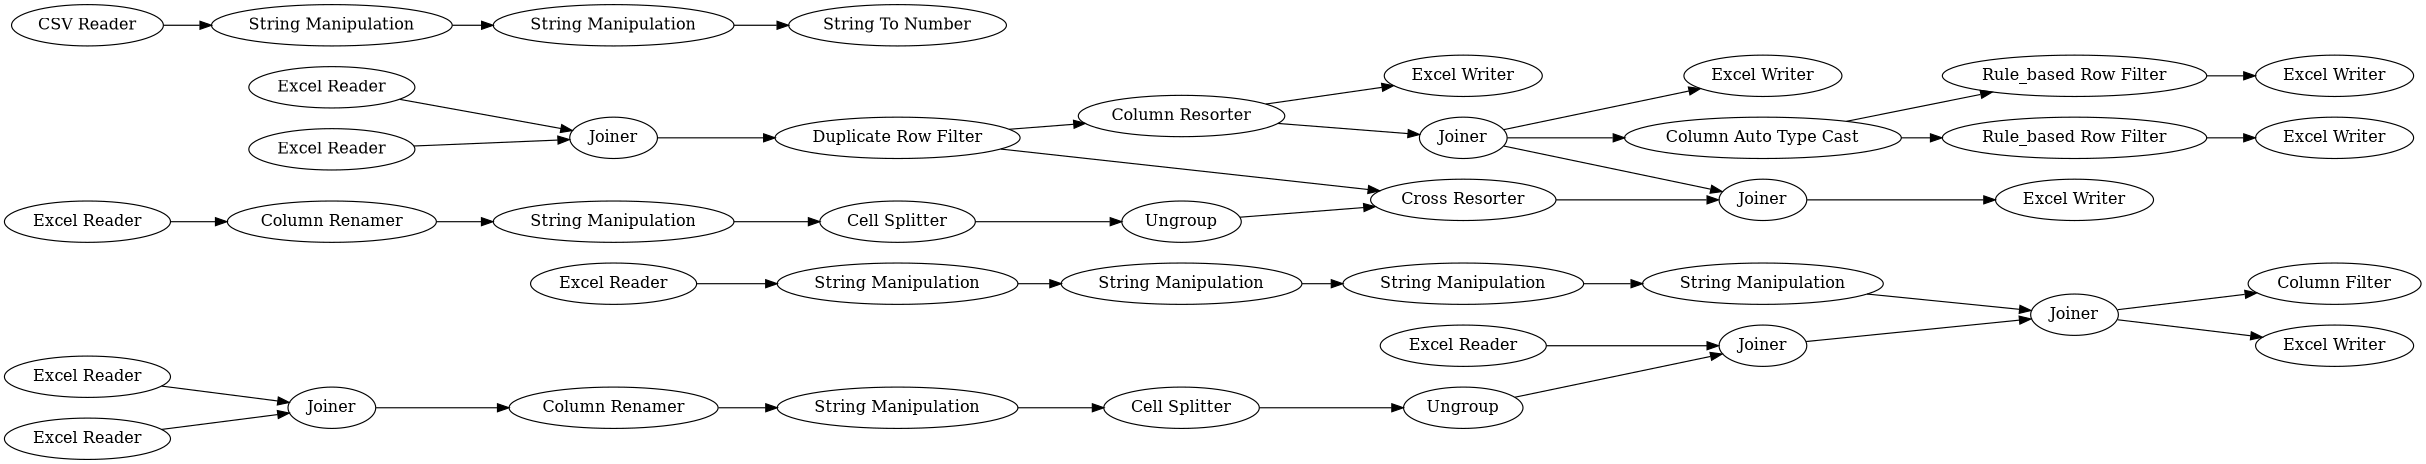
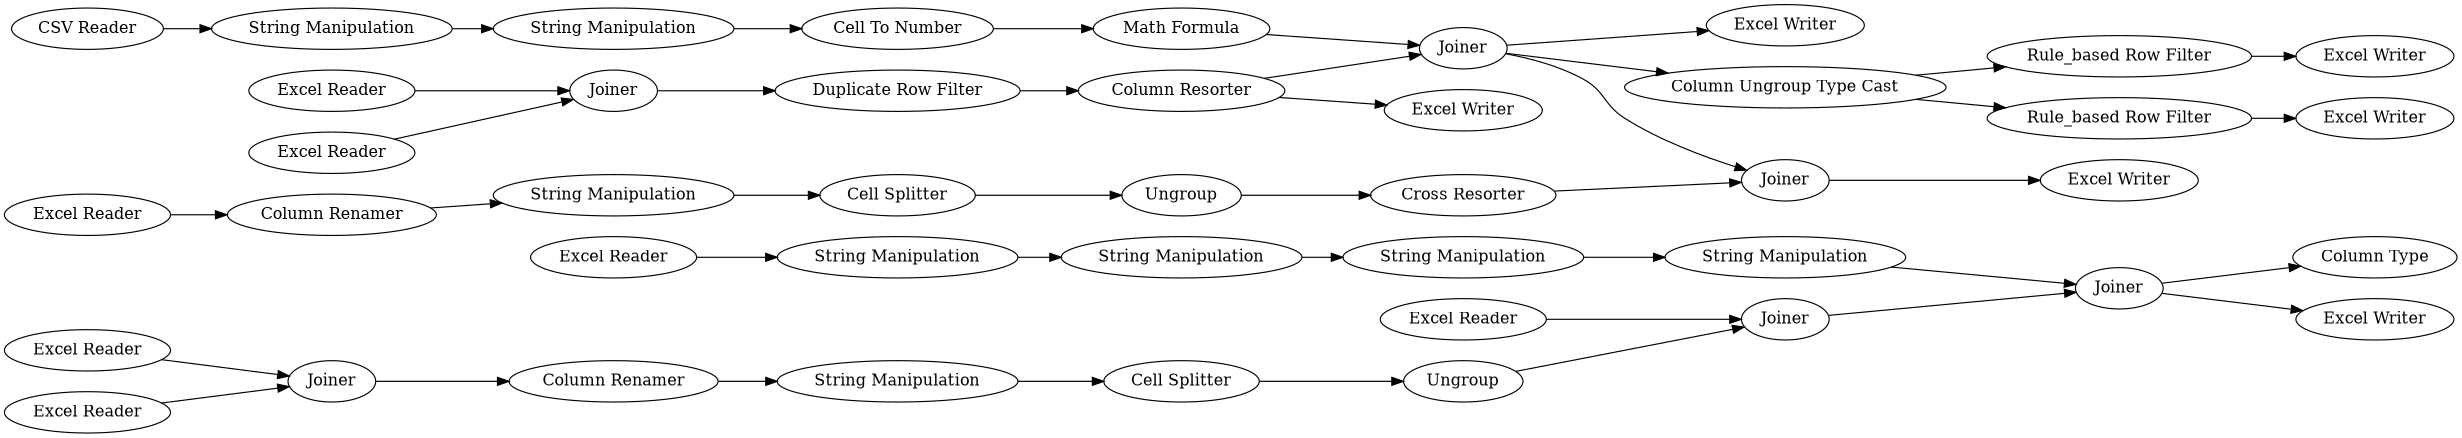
node "String To Number": label "String To Number" -> "Cell To Number"
node "Math Formula": added
node "Column Auto Type Cast": label "Column Auto Type Cast" -> "Column Ungroup Type Cast"
edge "Duplicate Row Filter" -> "Cross Resorter": removed
node "Column Filter": label "Column Filter" -> "Column Type"
